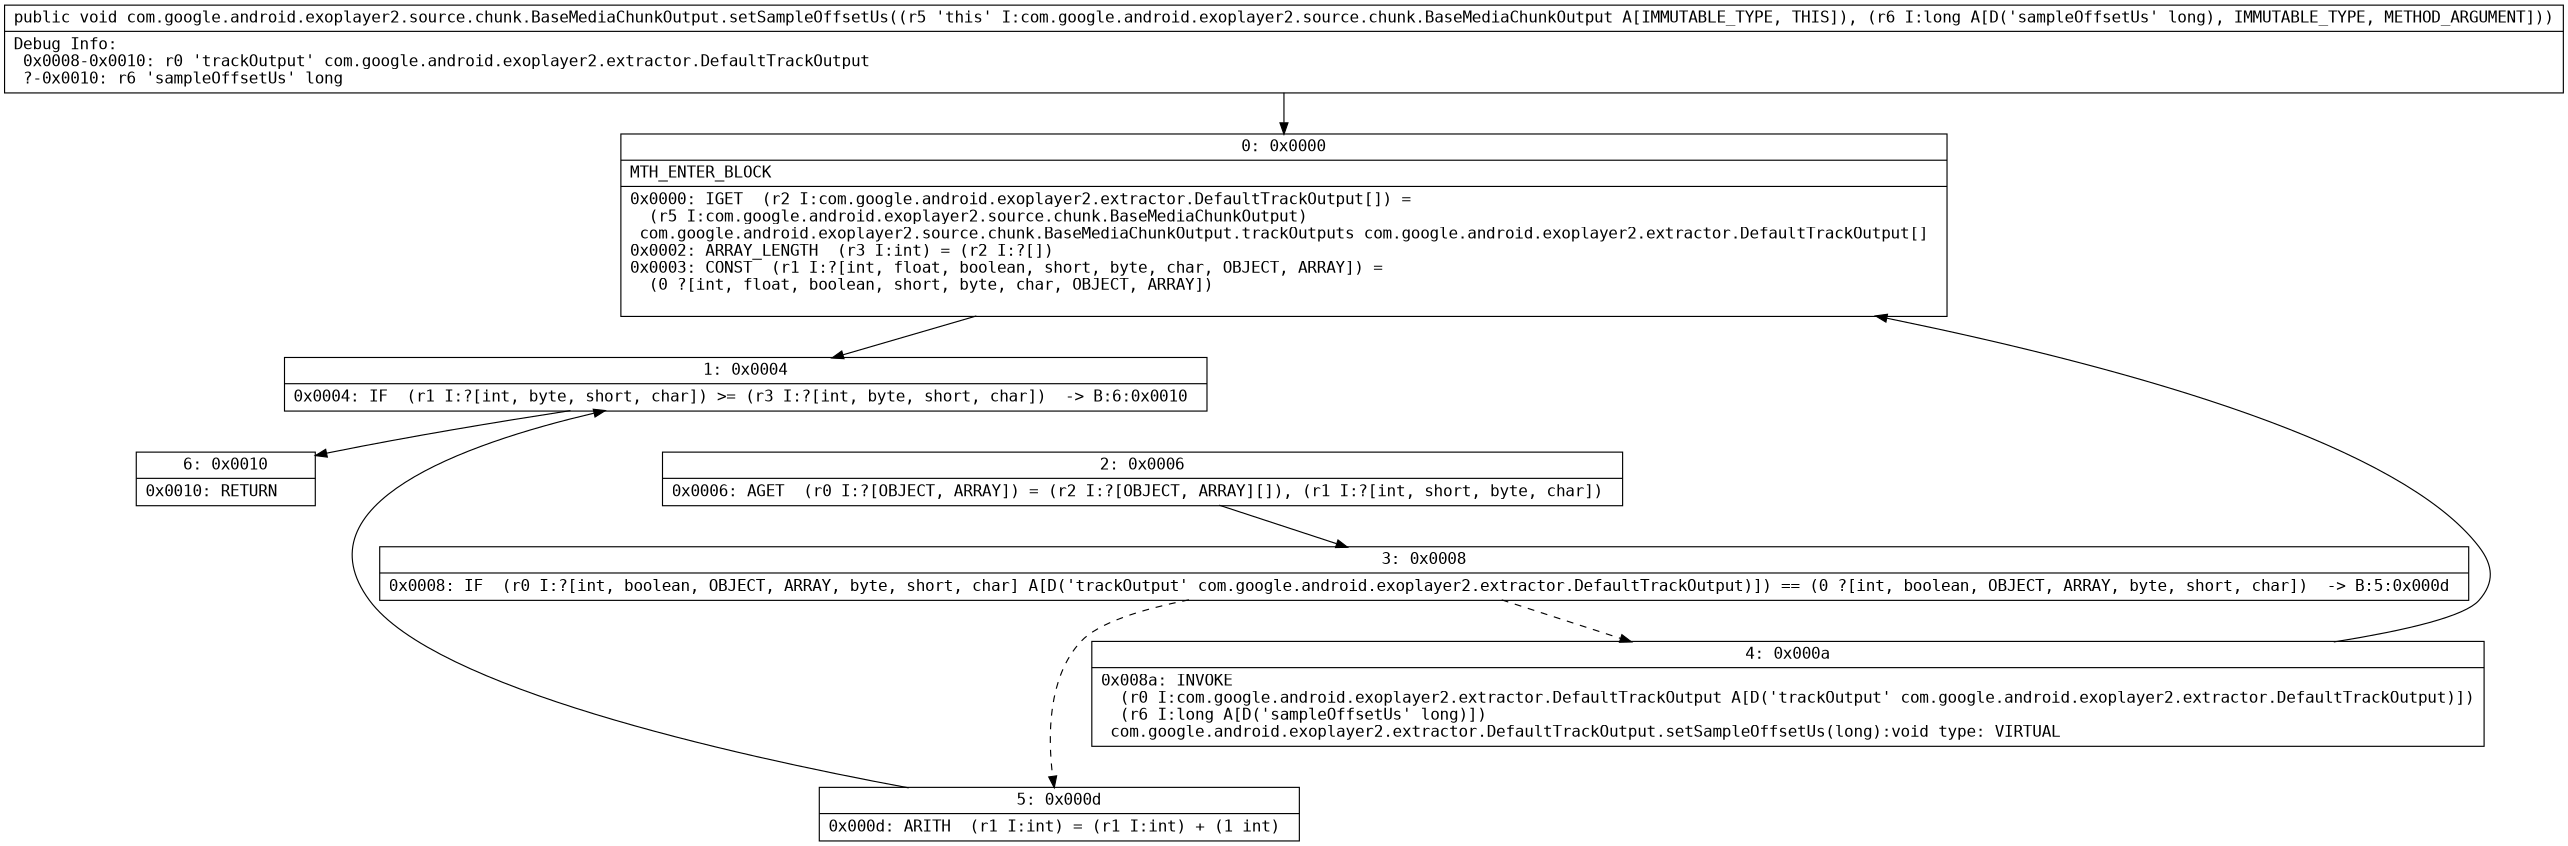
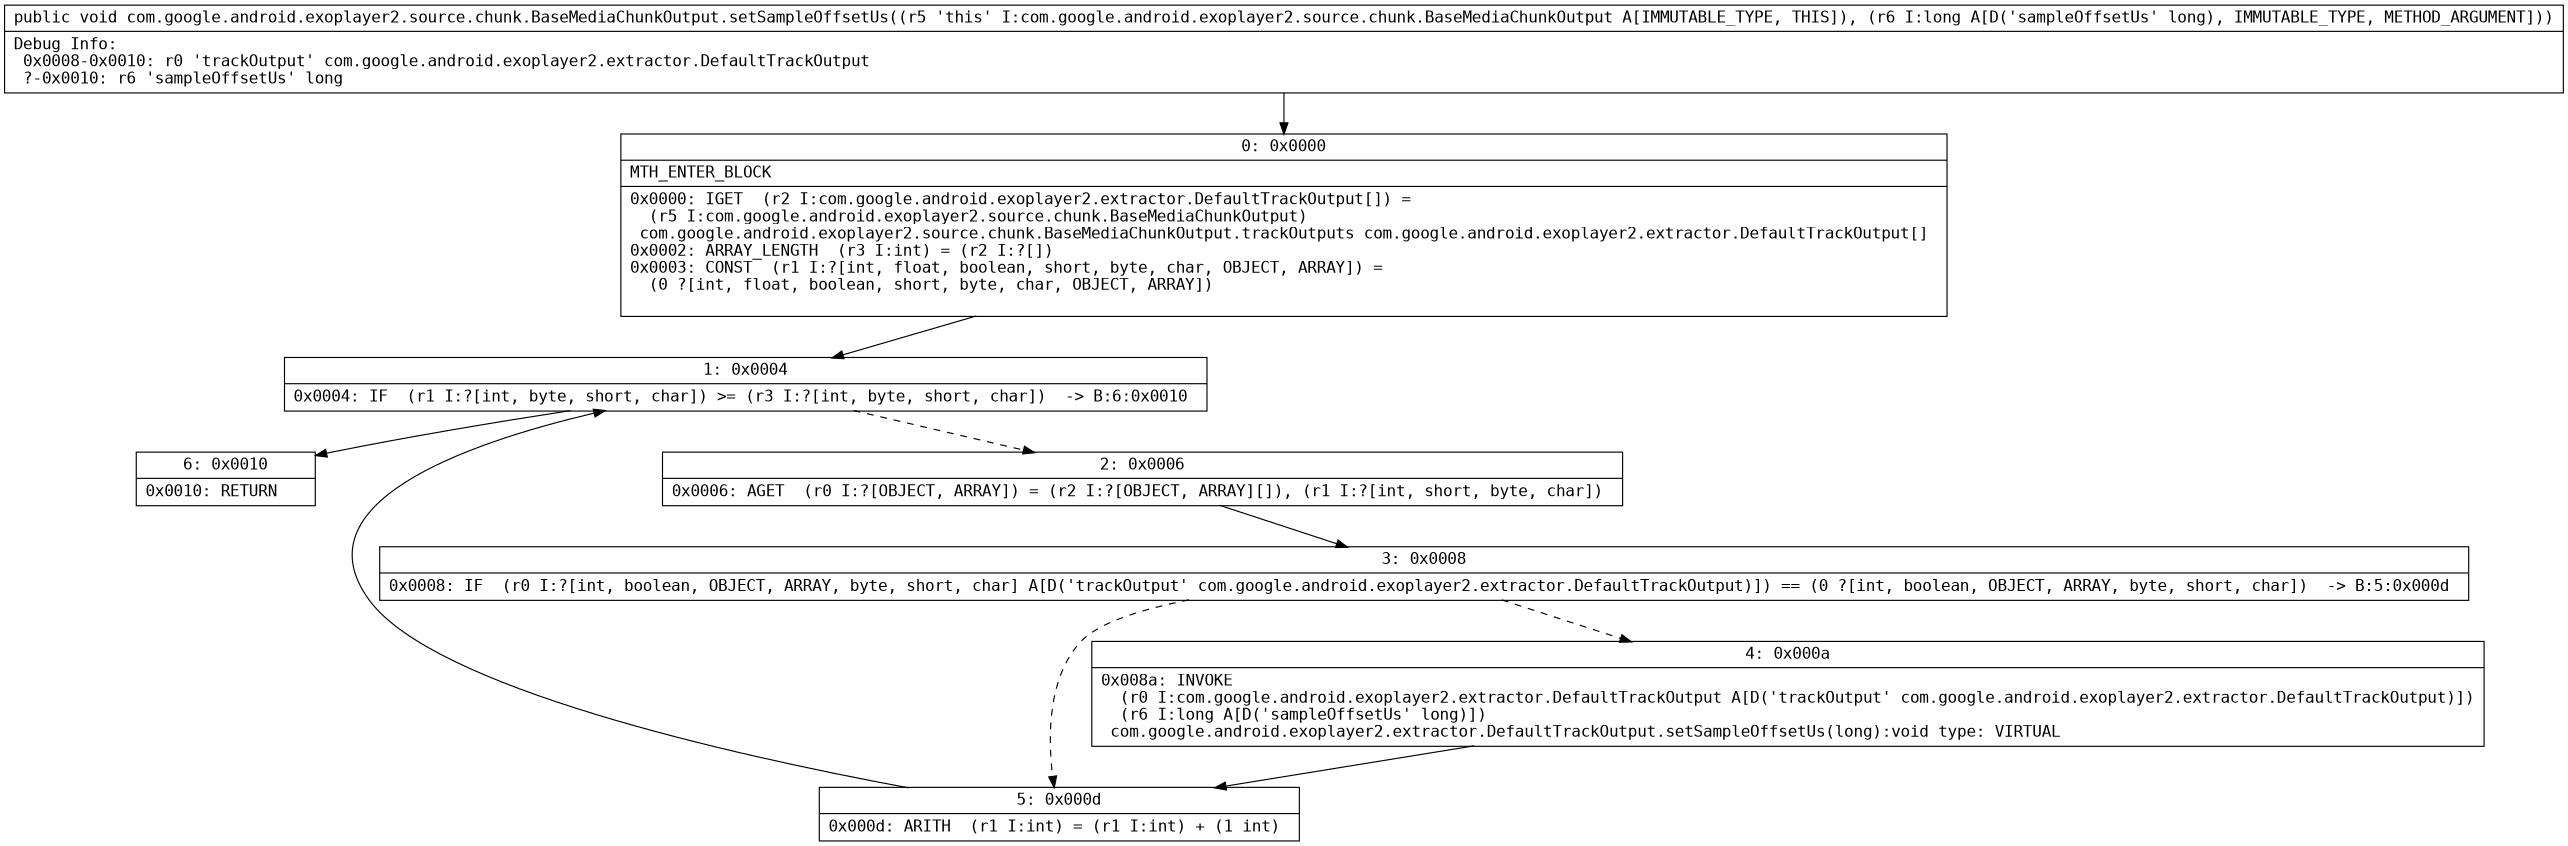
edge "1: 0x0004" -> "2: 0x0006": added
edge "4: 0x000a" -> "0: 0x0000": now "4: 0x000a" -> "5: 0x000d"
